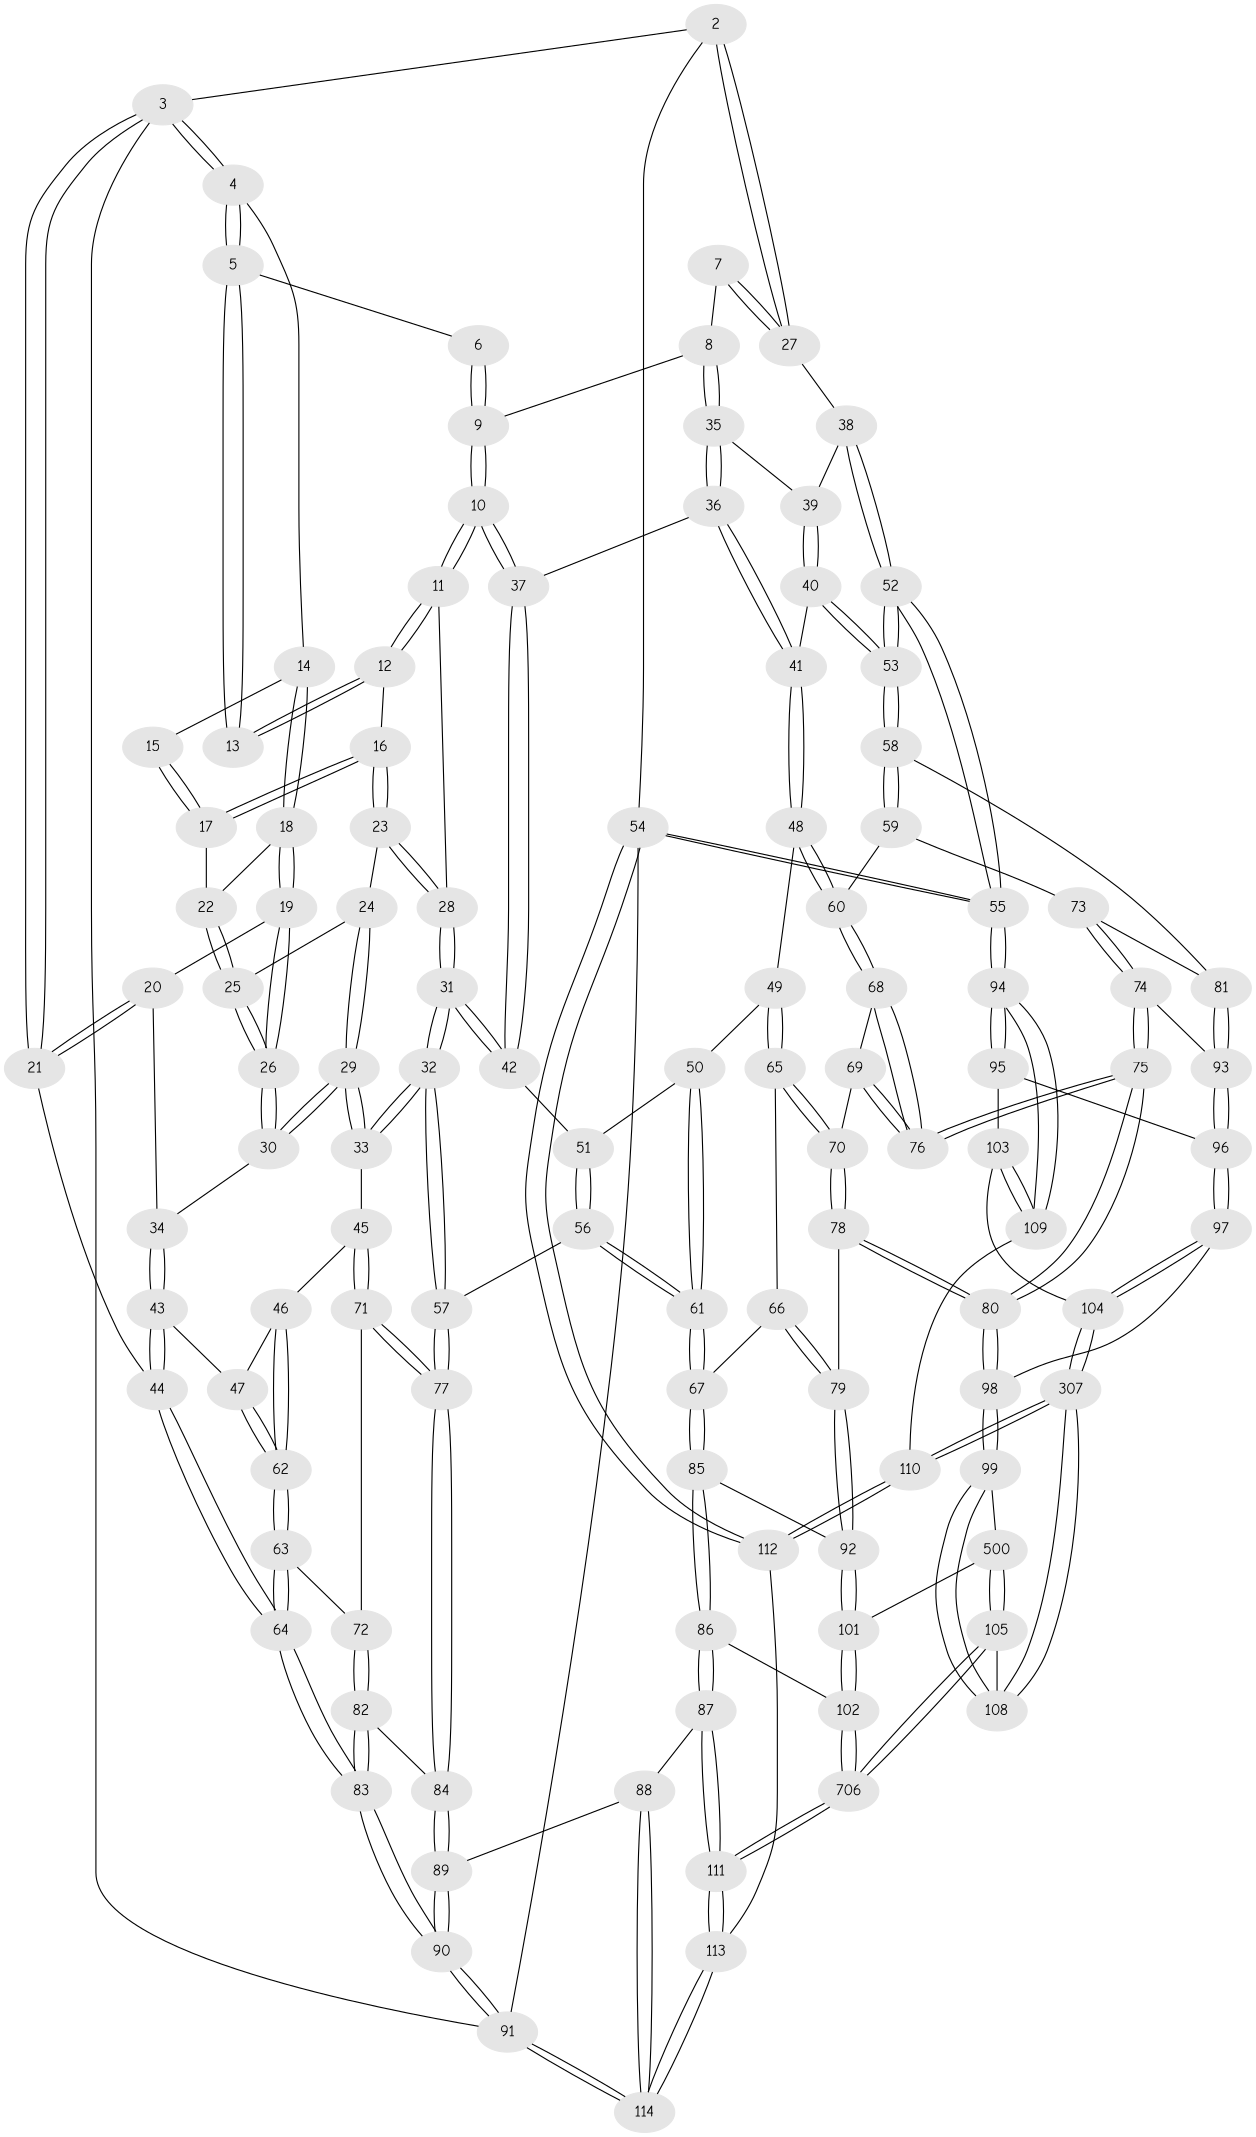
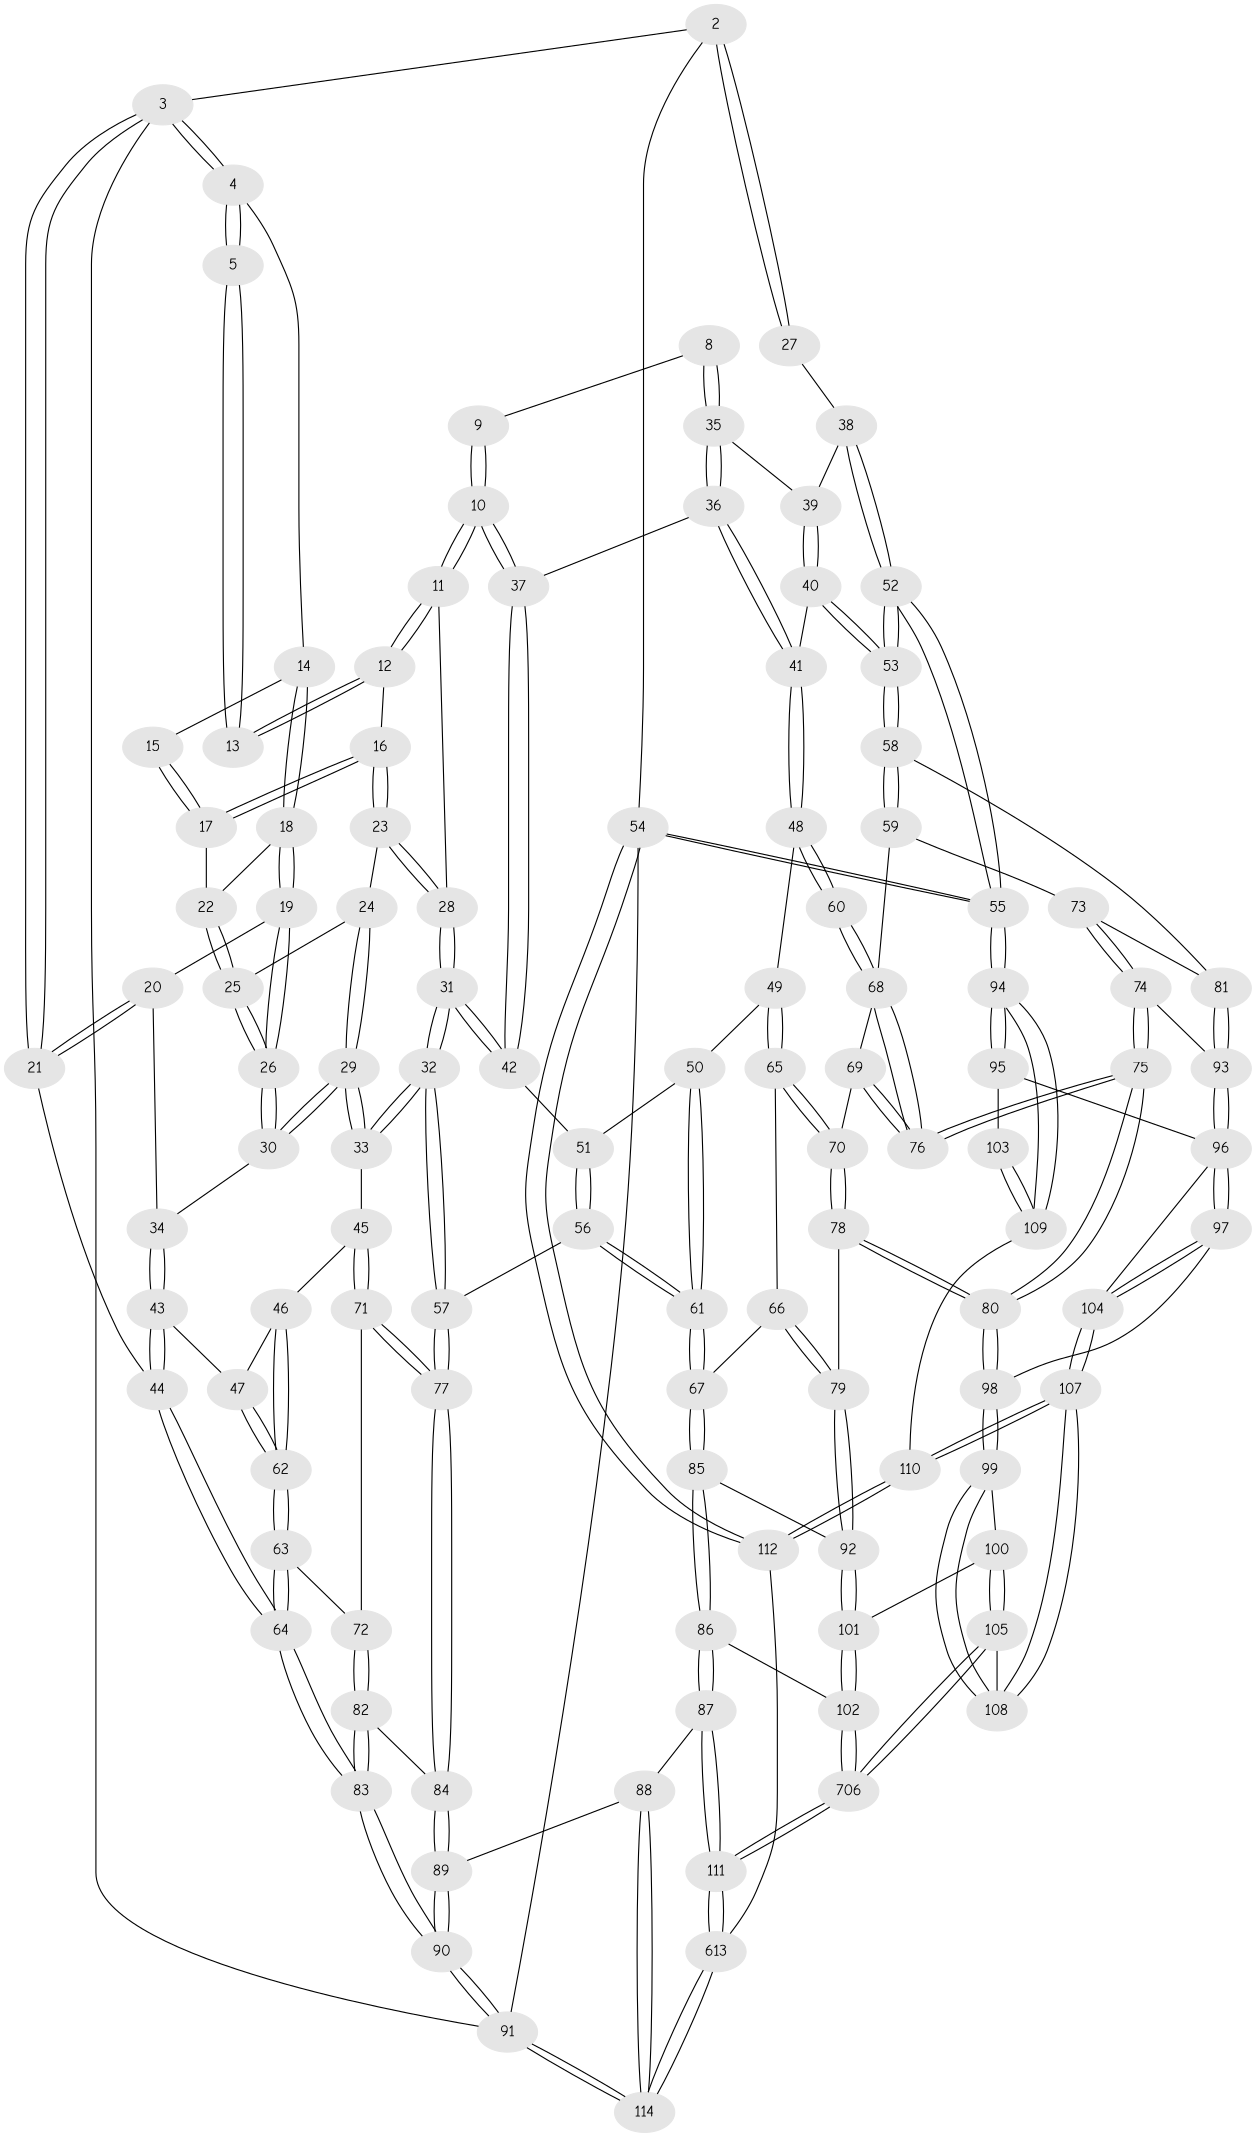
node "7": removed
node "6": removed
edge "59" -- "60": now "59" -- "68"
edge "103" -- "104": now "96" -- "104"
node "307": label "307" -> "107"
node "500": label "500" -> "100"
node "113": label "113" -> "613"
